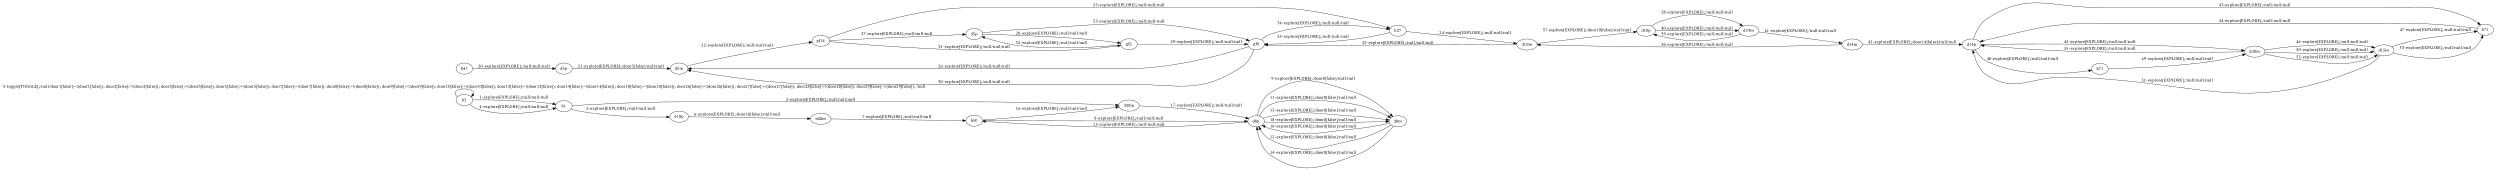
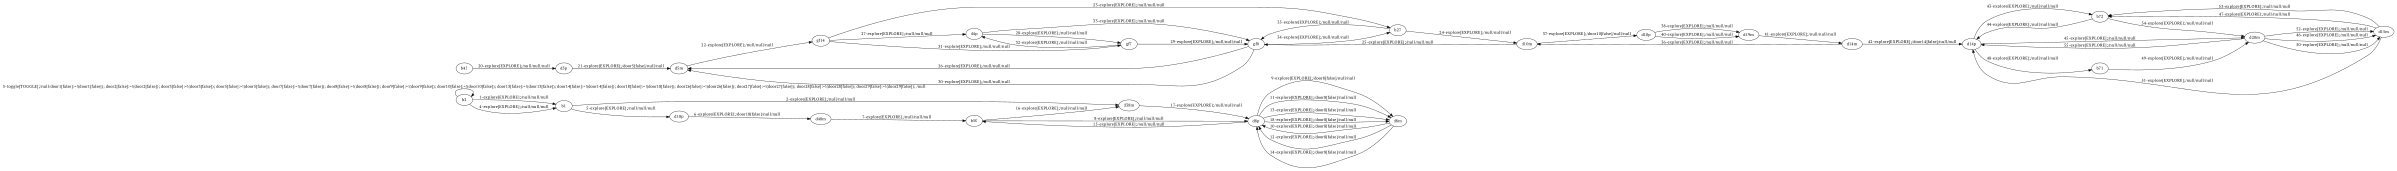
edge "b72" -> "d20m": added, label "54-explore[EXPLORE];/null/null/null"
node "d3p": label "d3p" -> "d4p"
edge "d19m" -> "d10p": removed, label "39-explore[EXPLORE];/null/null/null"
node "gf2": label "gf2" -> "gf7"
